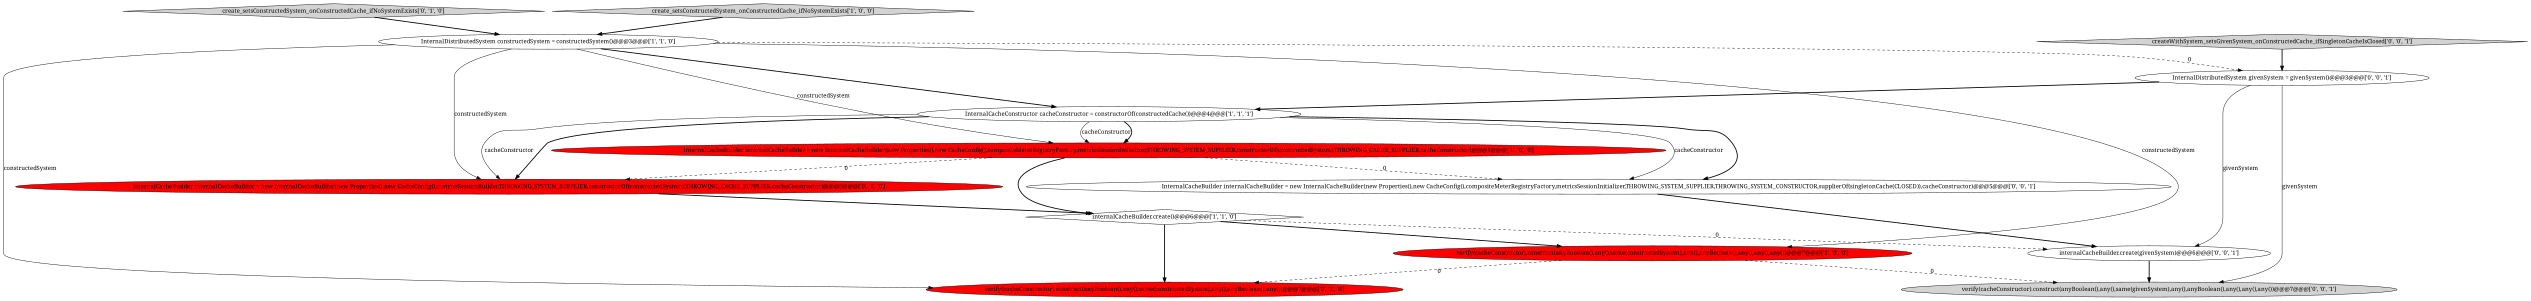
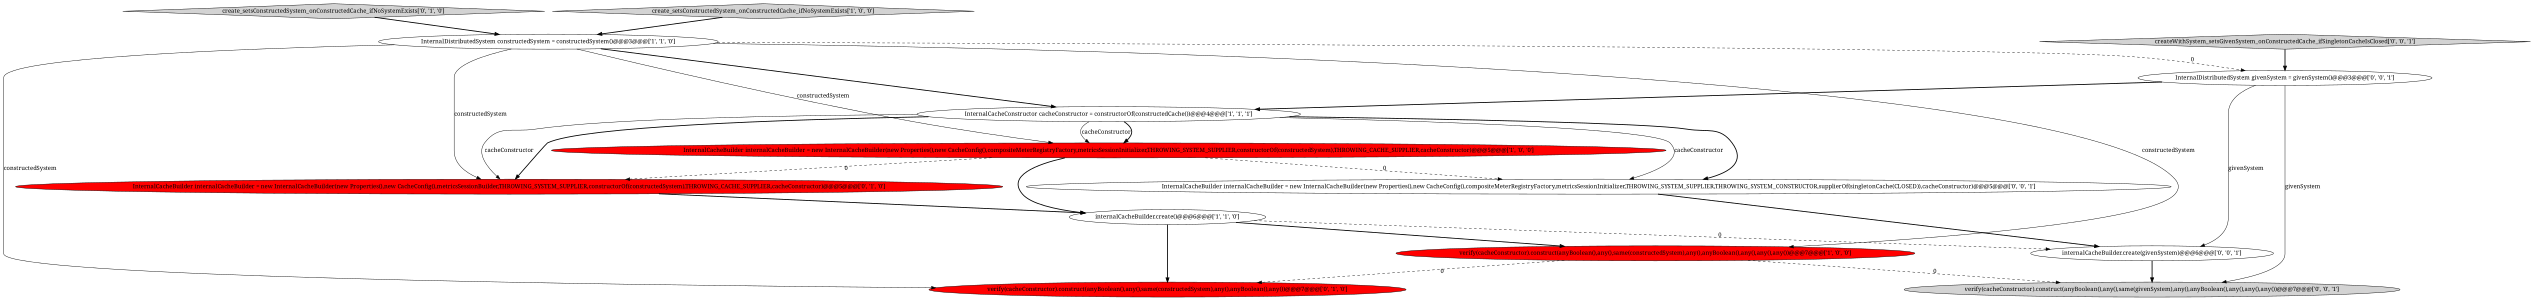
node "internalCacheBuilder.create()@@@6@@@['1', '1', '0']": shape diamond -> ellipse
